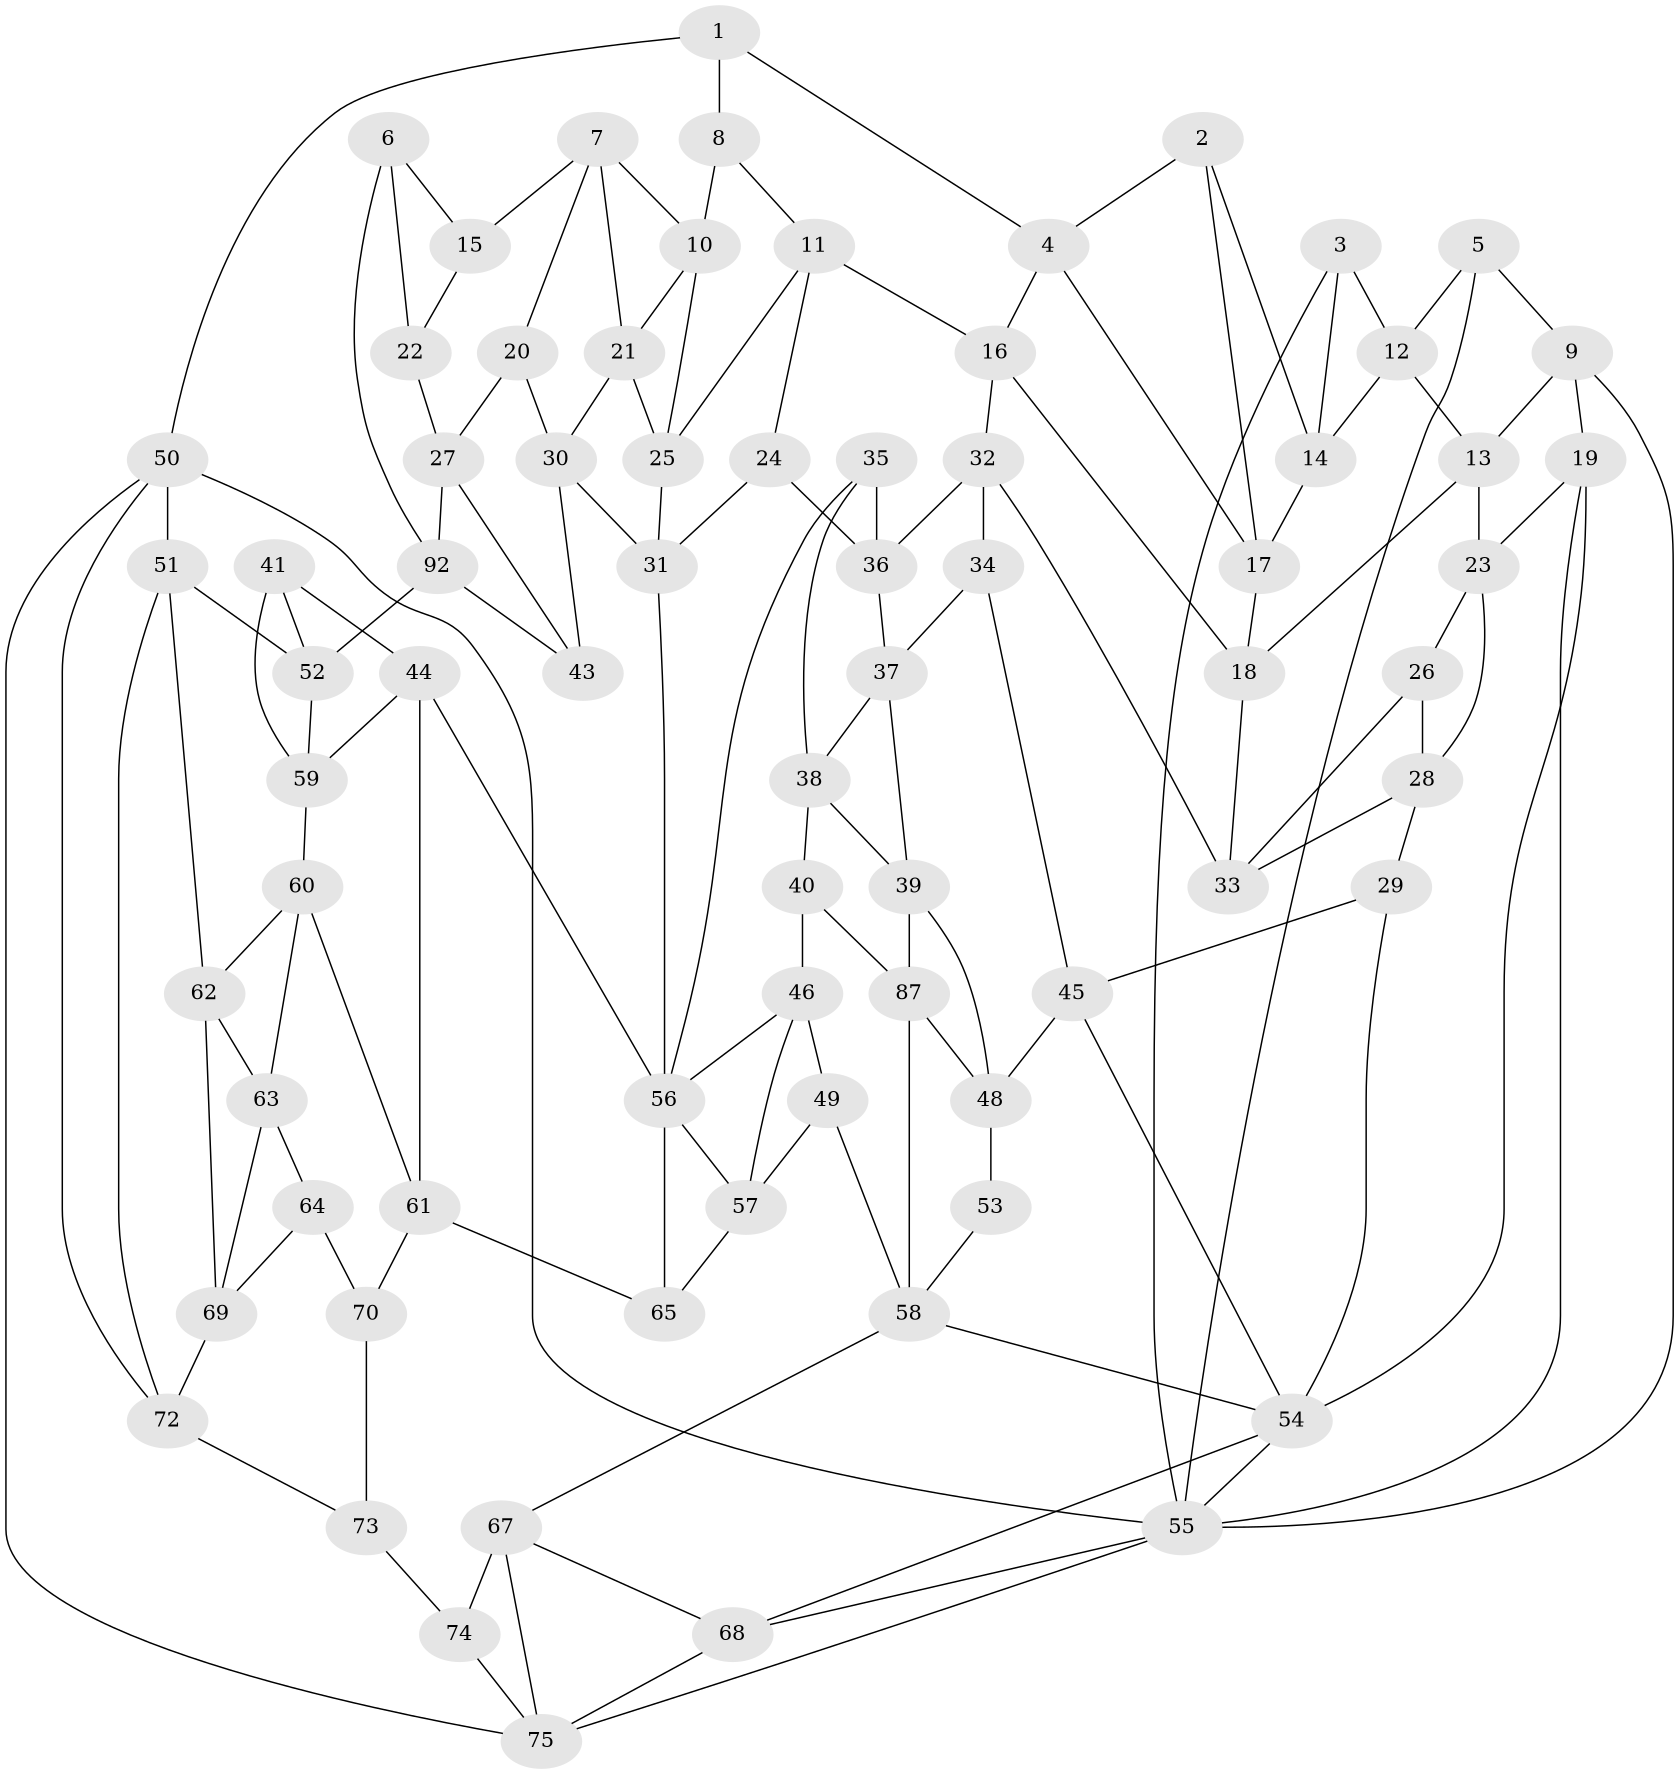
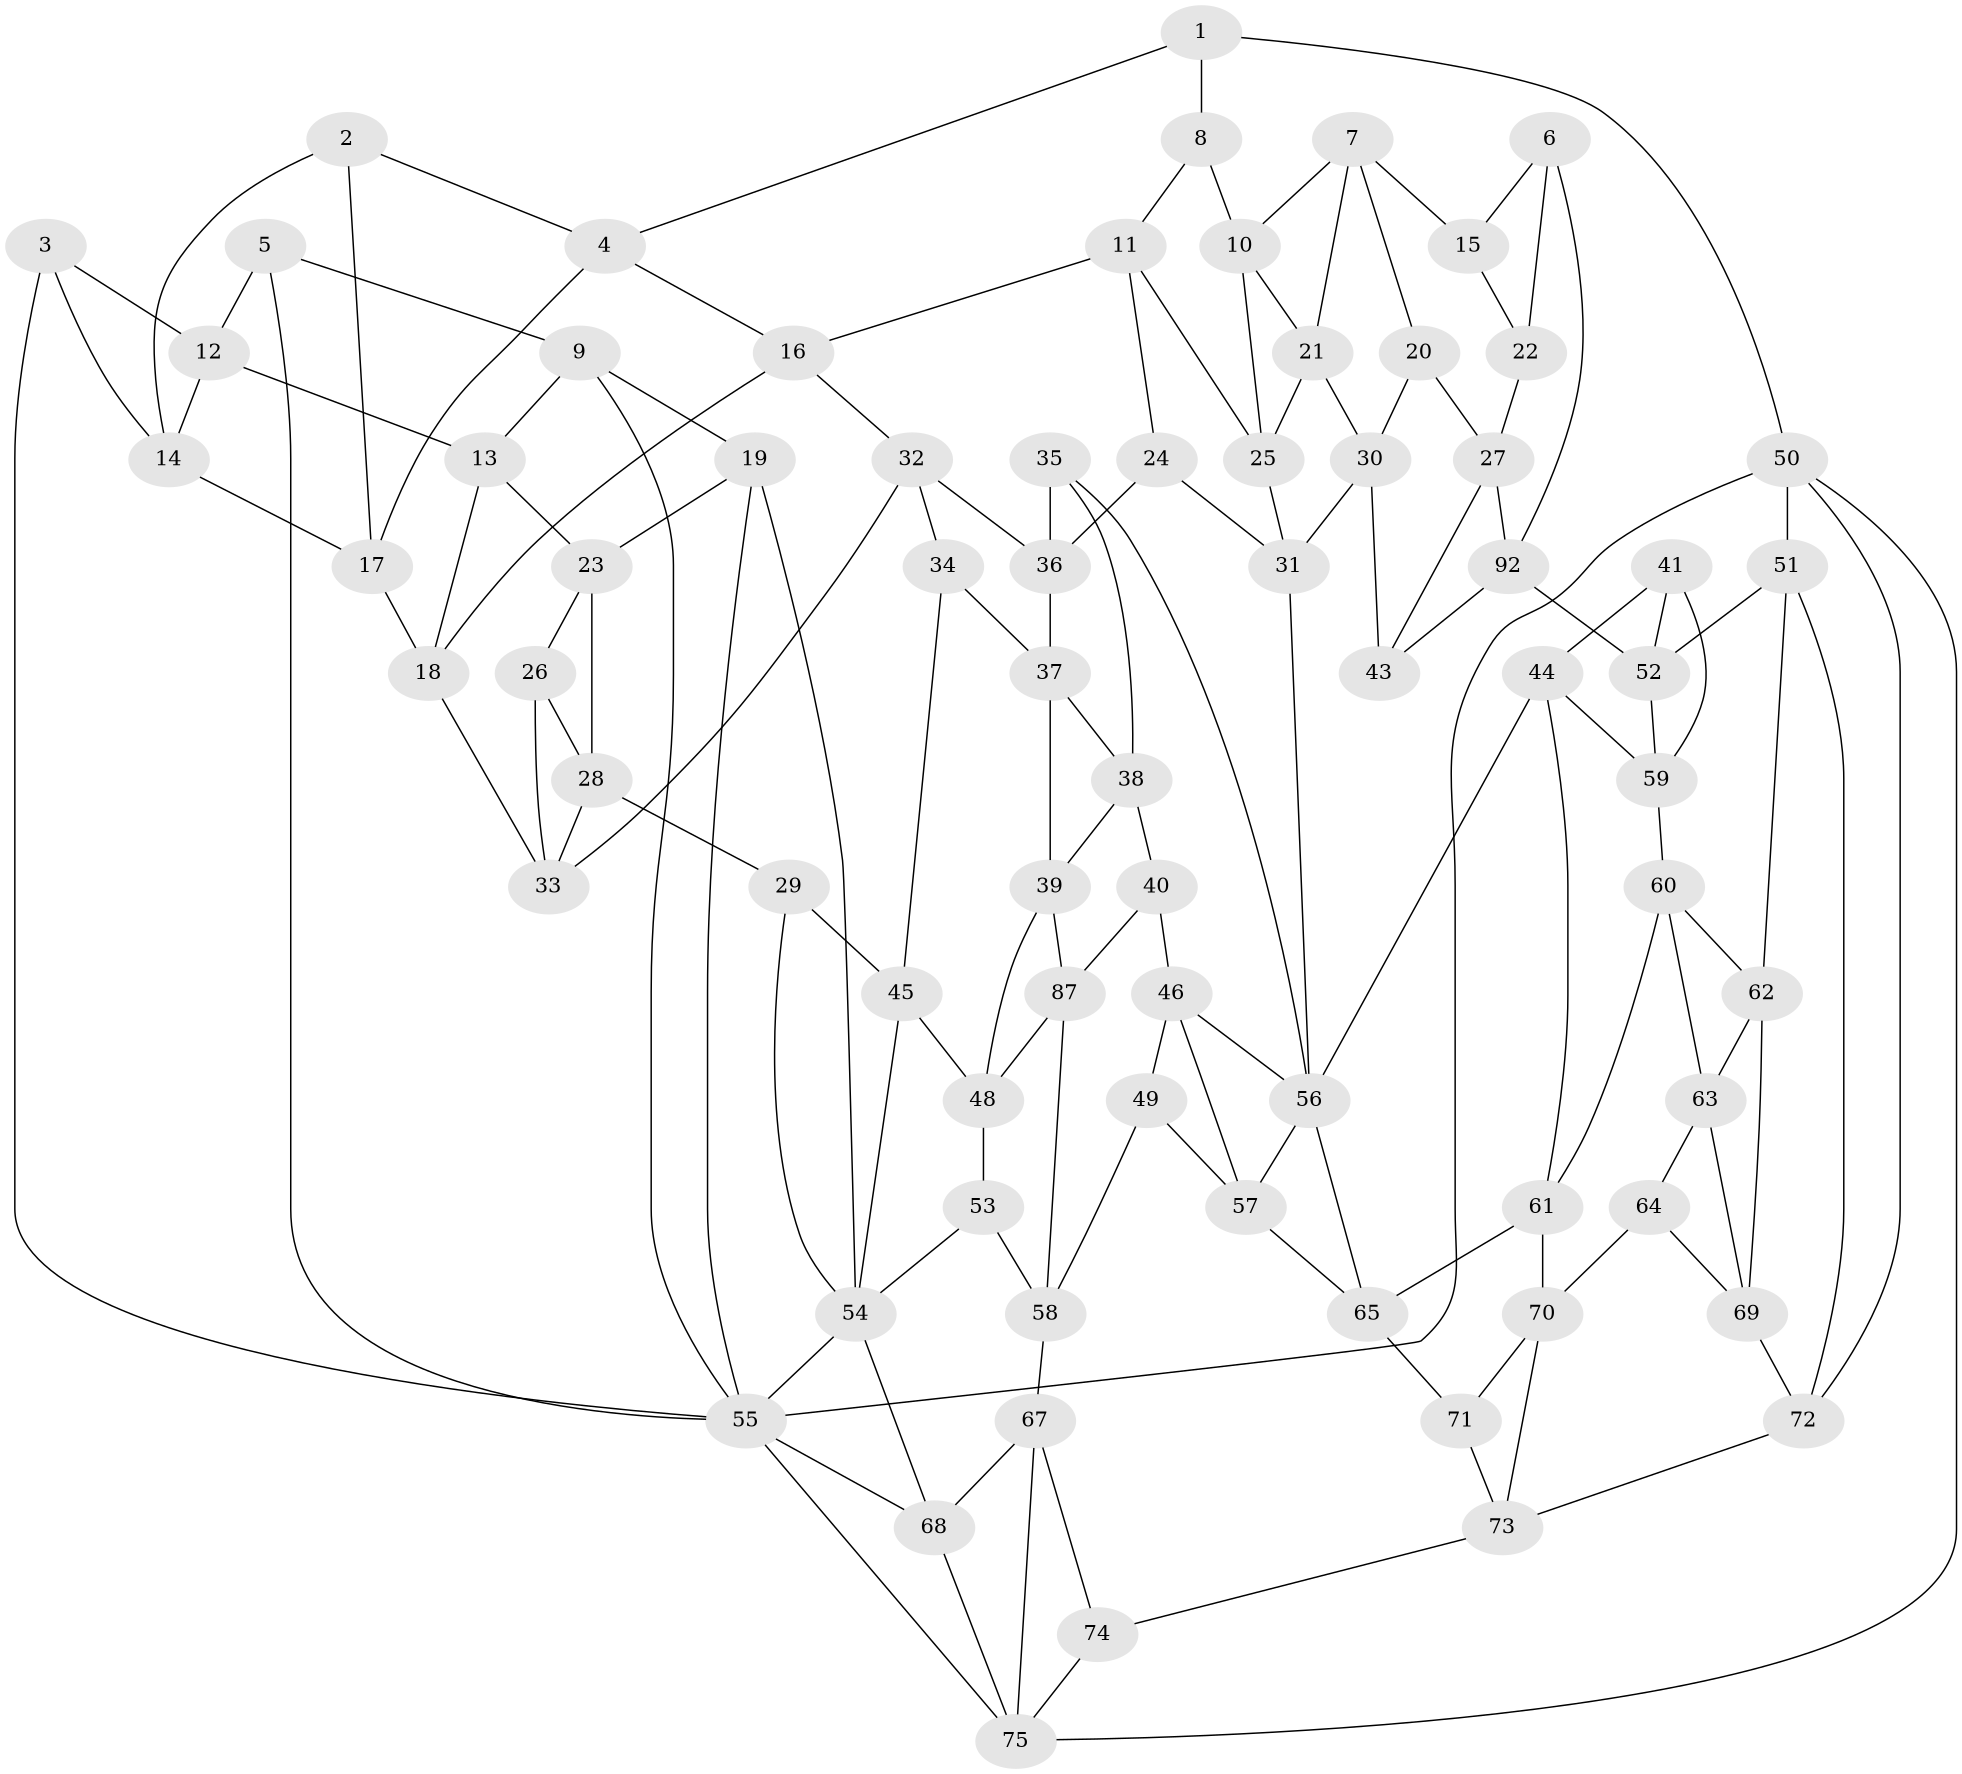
edge "58" -- "54": now "53" -- "54"
node "71": added
